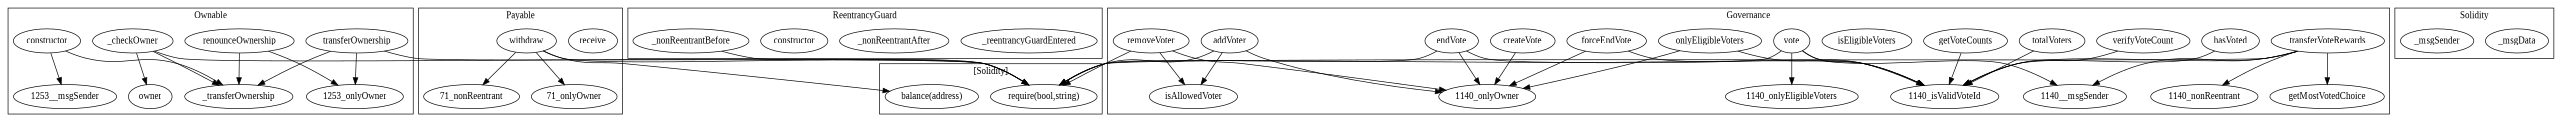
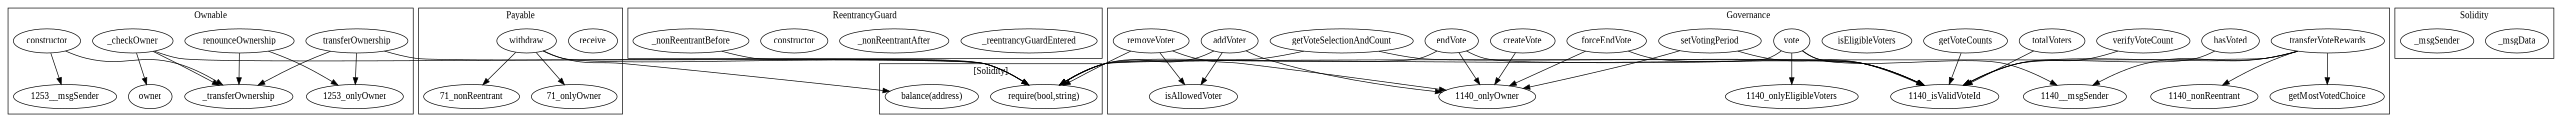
node "getVoteSelectionAndCount": added
node "onlyEligibleVoters": label "onlyEligibleVoters" -> "setVotingPeriod"
